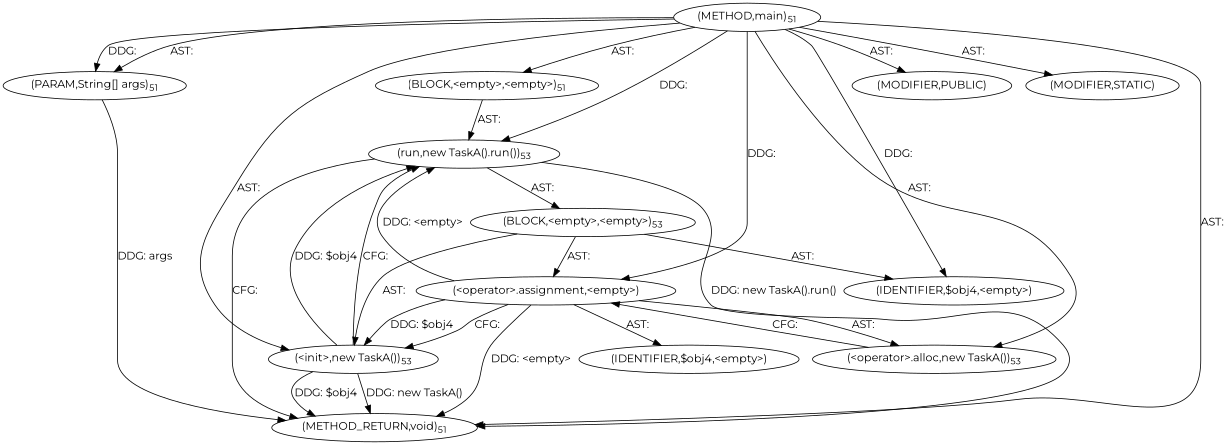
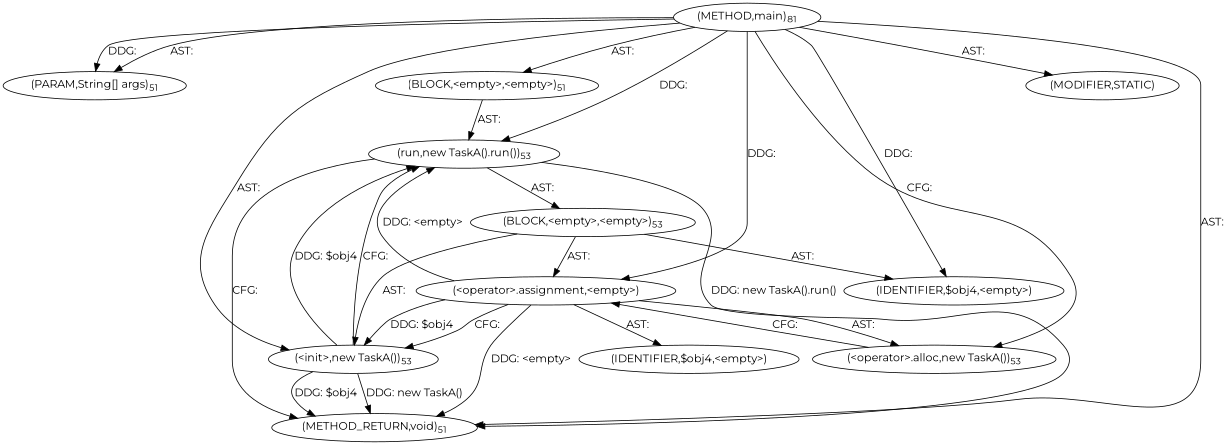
node "(METHOD,main)": text "51" -> "81"
node "(MODIFIER,PUBLIC)": removed
edge "(METHOD,main)" -> "(<operator>.alloc,new TaskA())": label "AST: " -> "CFG: "
edge "(PARAM,String[] args)" -> "(METHOD_RETURN,void)": removed, label "DDG: args"
